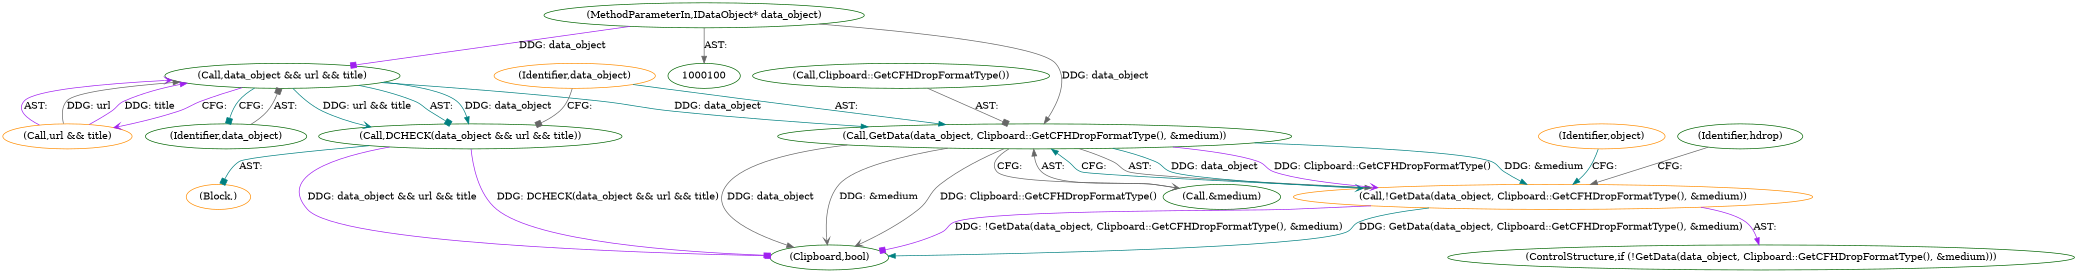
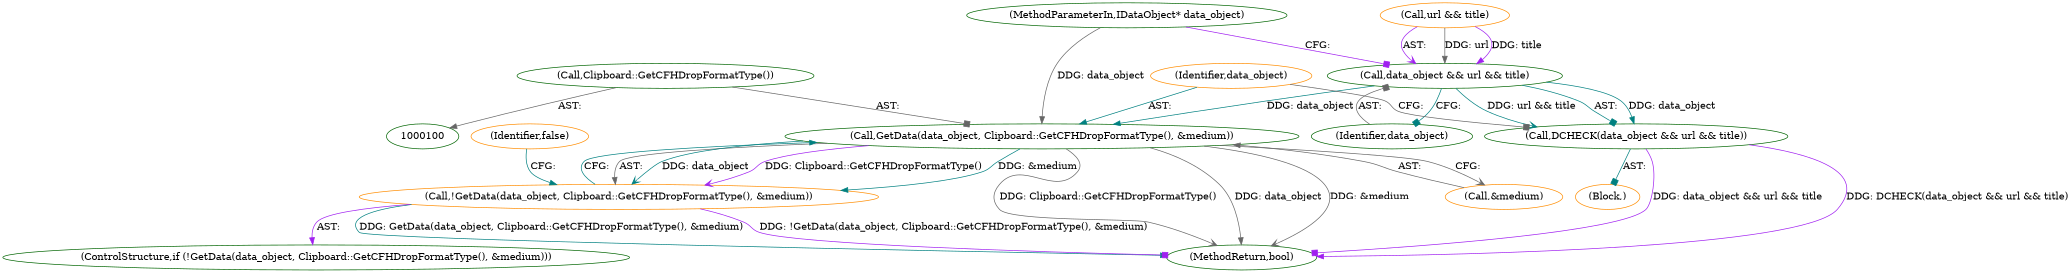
edge "(MethodParameterIn,IDataObject* data_object)" -> "1000100": now "(Call,Clipboard::GetCFHDropFormatType())" -> "1000100"
edge "(MethodParameterIn,IDataObject* data_object)" -> "(Call,data_object && url && title)": label "DDG: data_object" -> "CFG: "
edge "(Call,data_object && url && title)" -> "(Call,url && title)": removed, label "CFG:"
node "(Identifier,object)": label "(Identifier,object)" -> "(Identifier,false)"
node "(Identifier,hdrop)": removed
node "(Call,&medium)": color darkgreen -> darkorange
node "(Clipboard,bool)": label "(Clipboard,bool)" -> "(MethodReturn,bool)"
